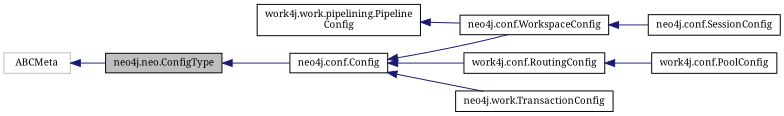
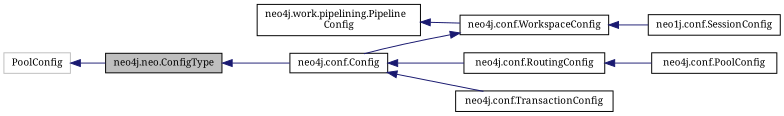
node "work4j.work.pipelining.Pipeline Config": label "work4j.work.pipelining.Pipeline Config" -> "neo4j.work.pipelining.Pipeline Config"
node "neo4j.conf.SessionConfig": label "neo4j.conf.SessionConfig" -> "neo1j.conf.SessionConfig"
edge "neo4j.conf.WorkspaceConfig" -> "neo4j.conf.Config": reversed
node "ABCMeta": label "ABCMeta" -> "PoolConfig"
node "work4j.conf.RoutingConfig": label "work4j.conf.RoutingConfig" -> "neo4j.conf.RoutingConfig"
node "work4j.conf.PoolConfig": label "work4j.conf.PoolConfig" -> "neo4j.conf.PoolConfig"
node "neo4j.work.TransactionConfig": label "neo4j.work.TransactionConfig" -> "neo4j.conf.TransactionConfig"
